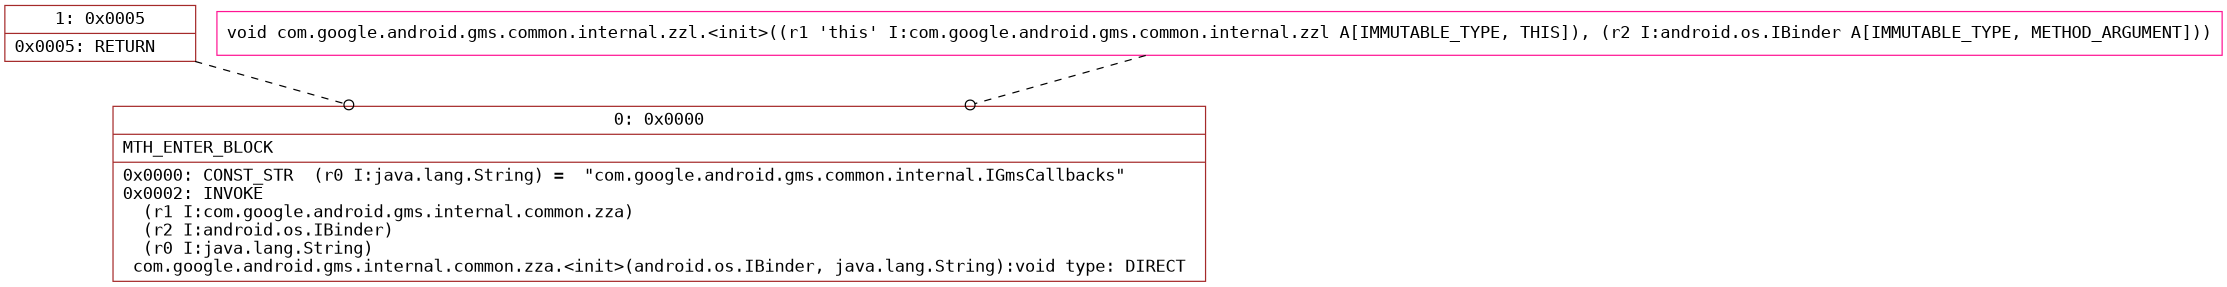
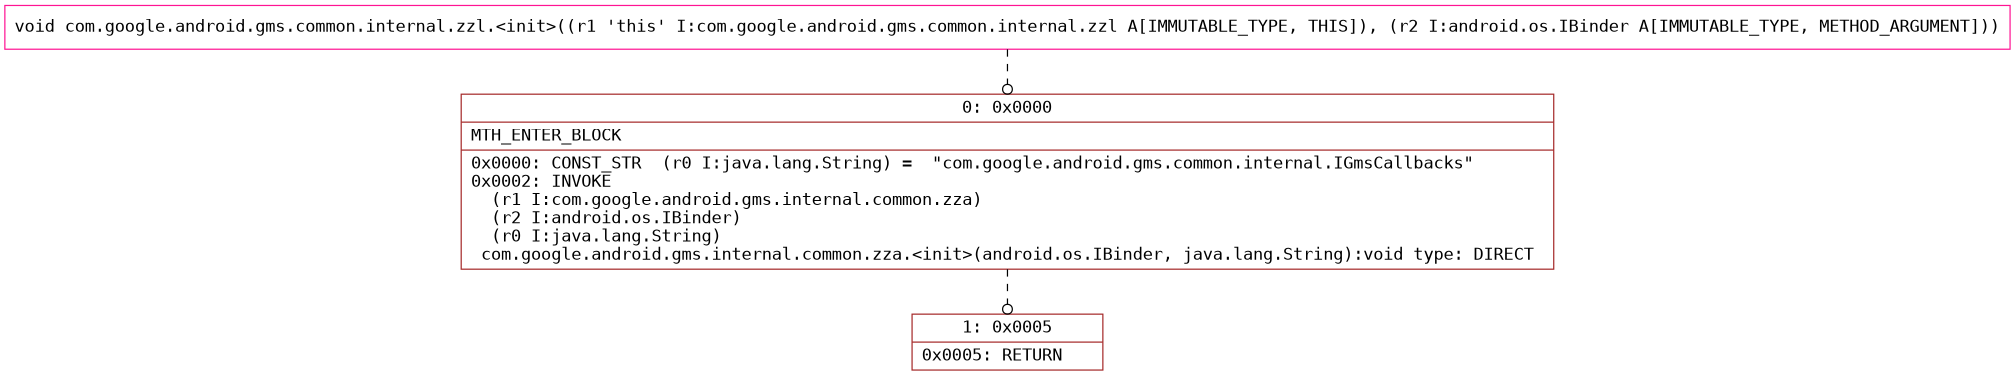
edge "1: 0x0005" -> "0: 0x0000": reversed
